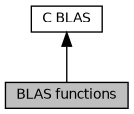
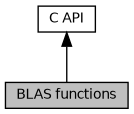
node "C BLAS": label "C BLAS" -> "C API"
